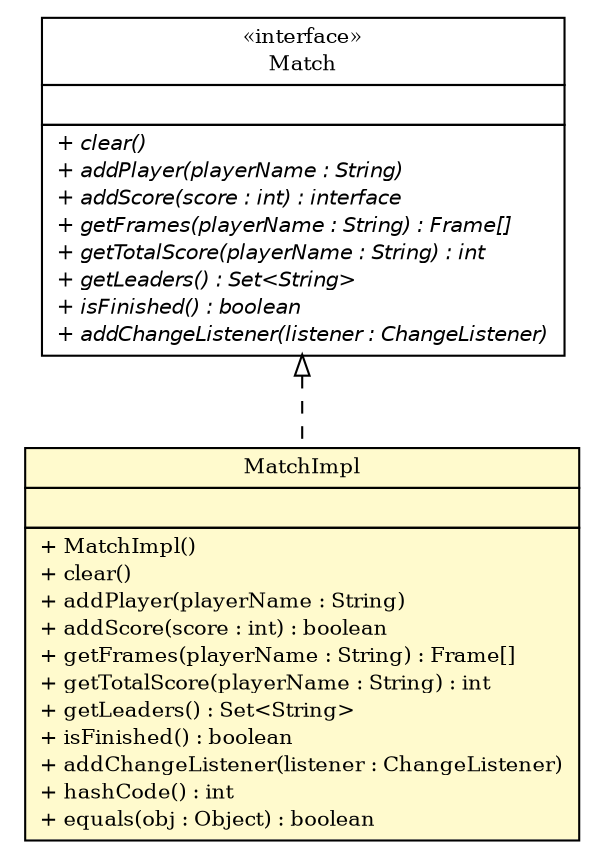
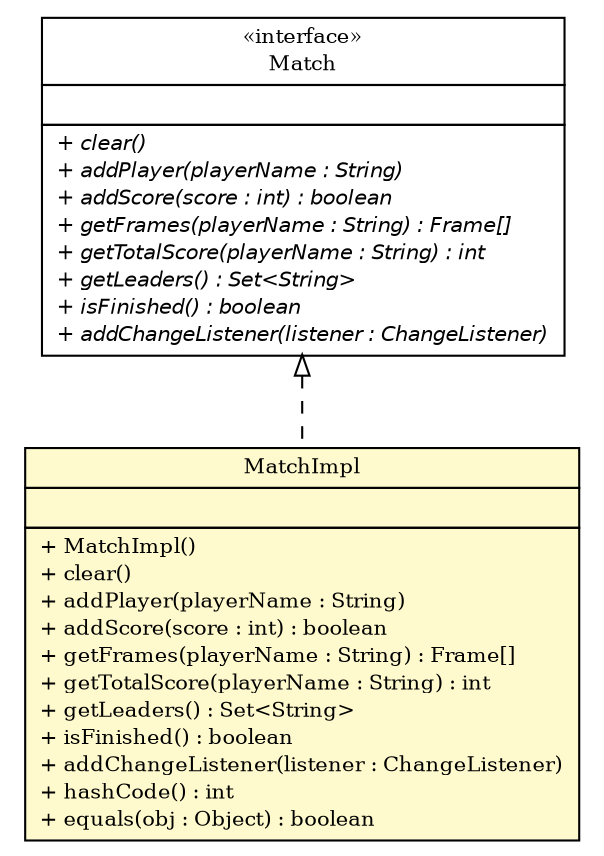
node "Match": text "+ addScore(score : int) : interface" -> "+ addScore(score : int) : boolean"
